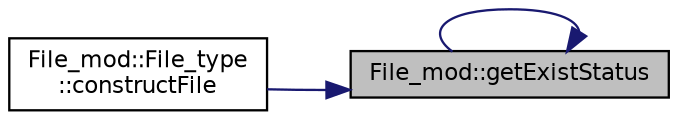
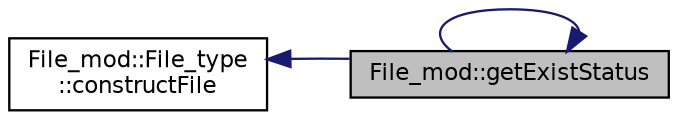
edge "File_mod::File_type ::constructFile" -> "File_mod::getExistStatus": reversed
